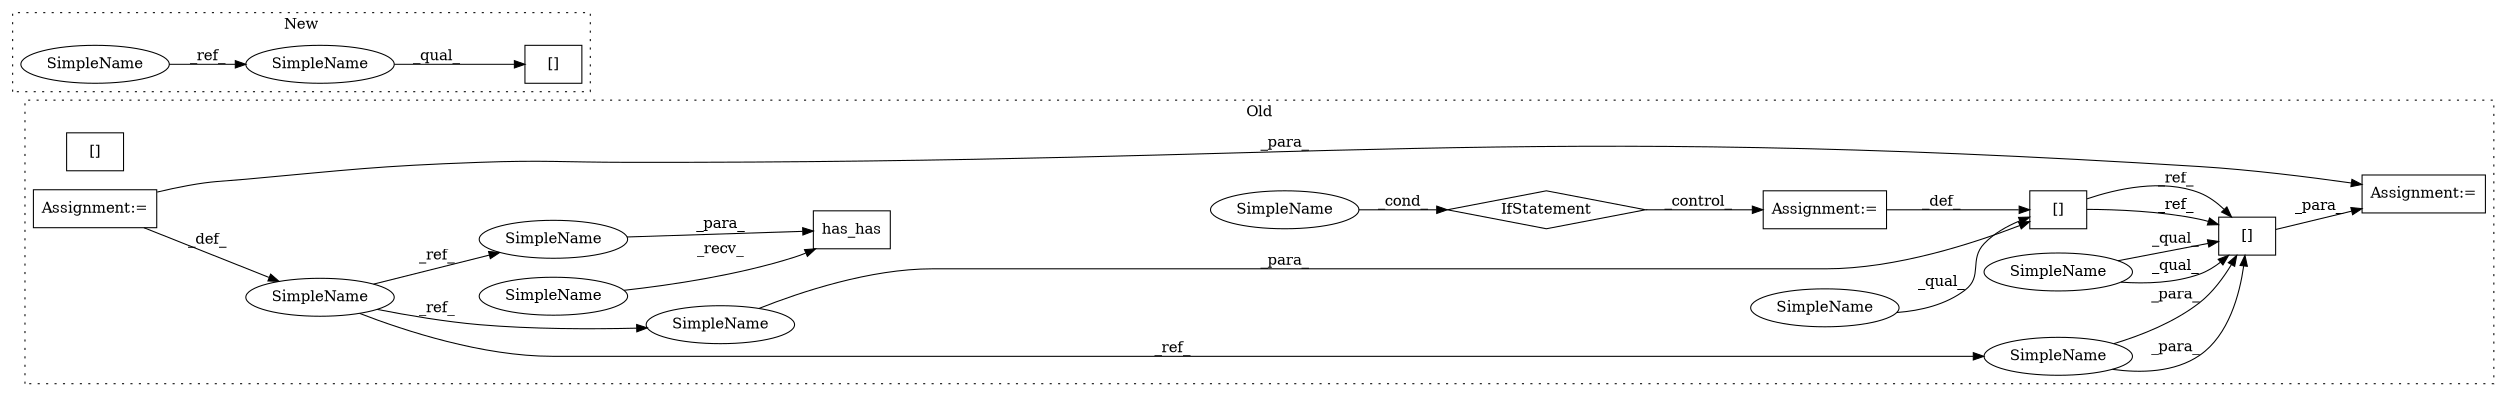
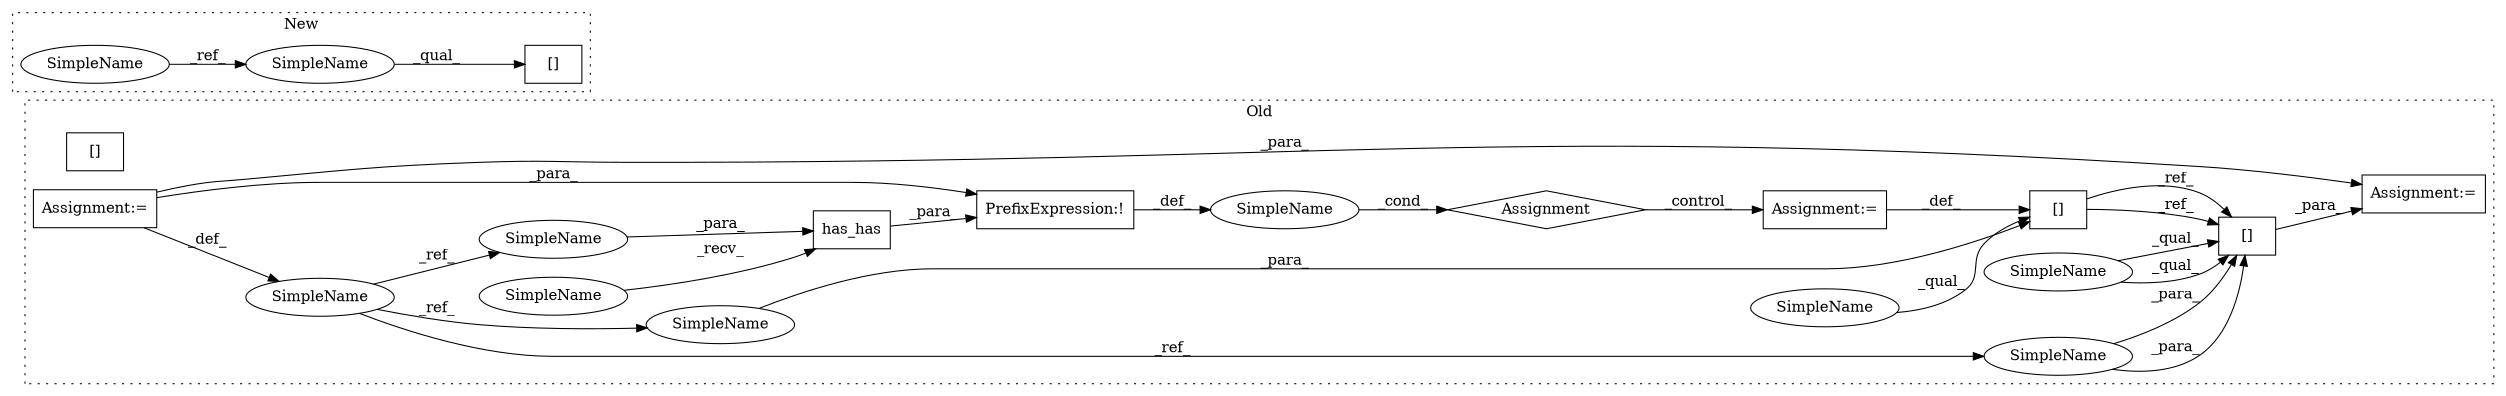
node "PrefixExpression:!": added
node "IfStatement": label "IfStatement" -> "Assignment"
